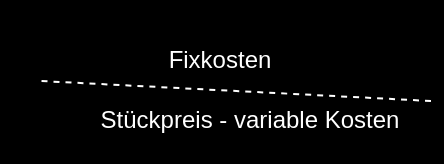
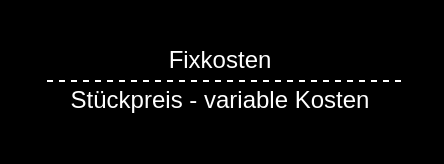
node "Stückpreis - variable Kosten": moved (251, 121) -> (221, 101)
